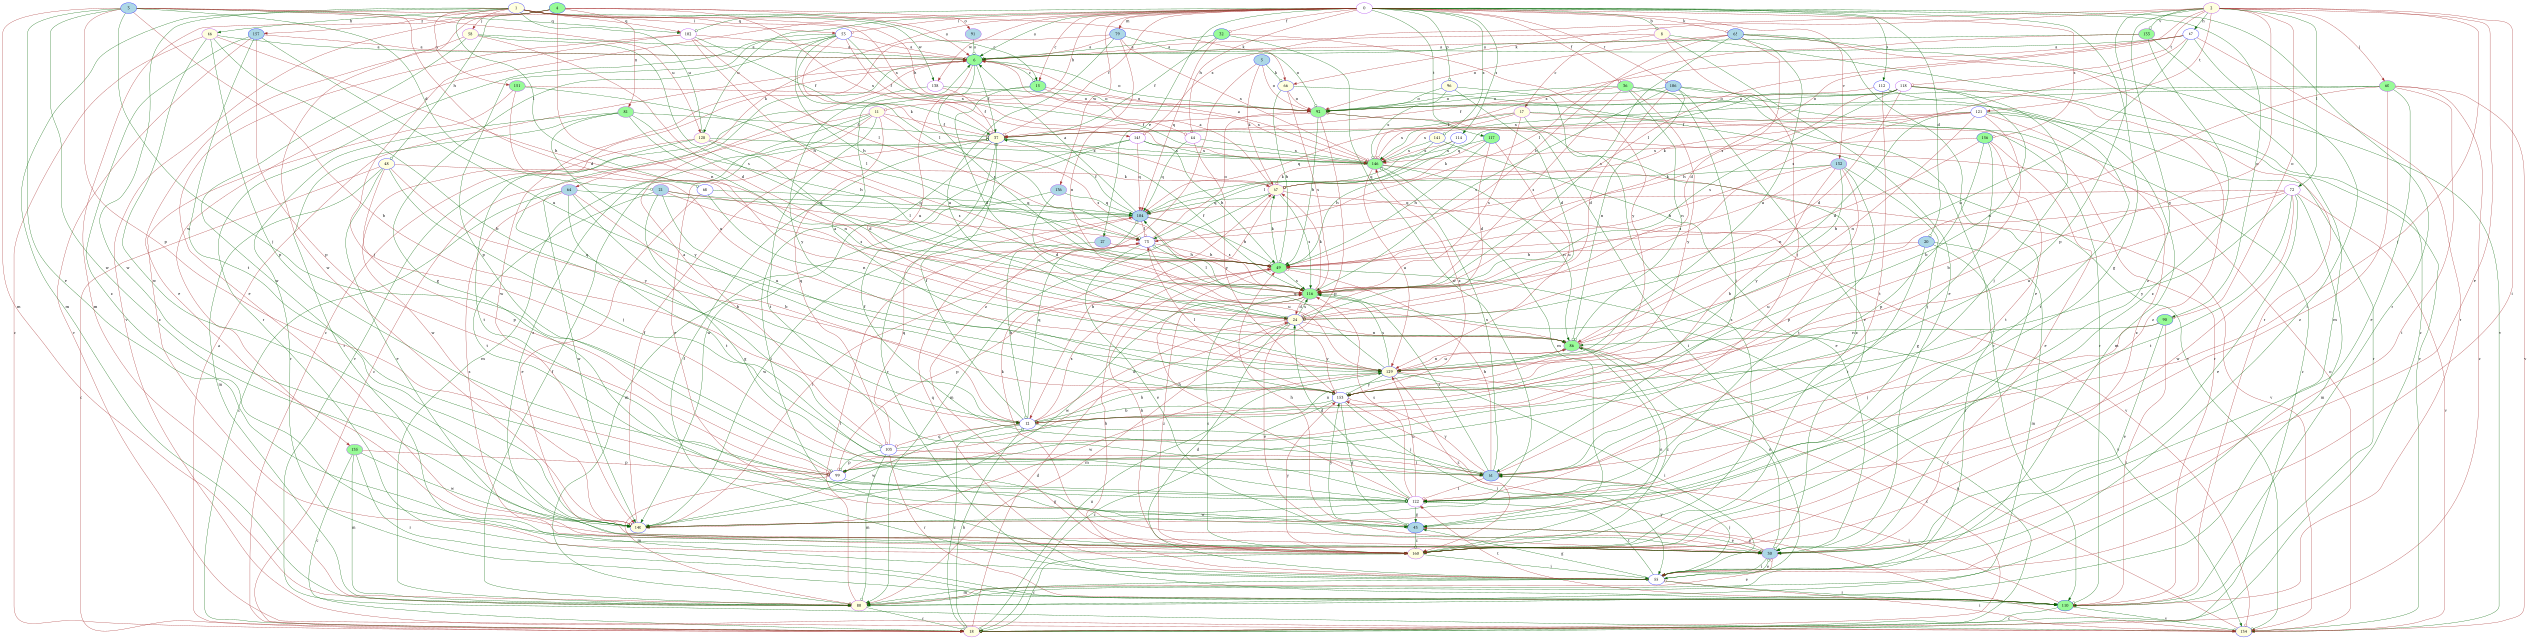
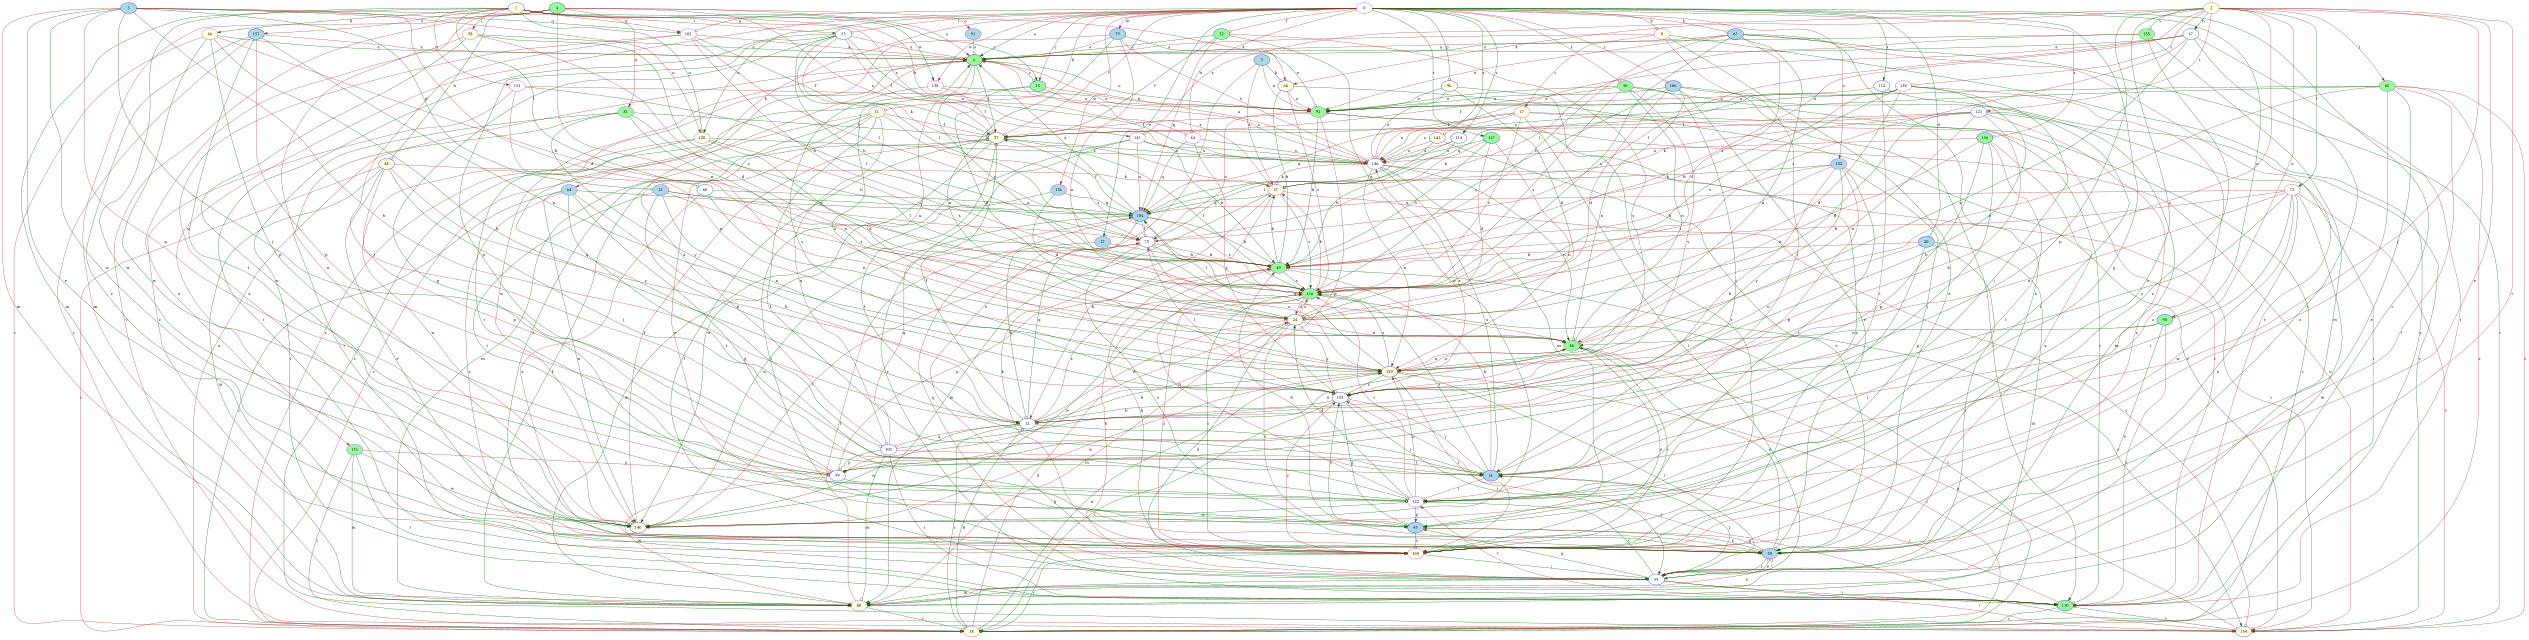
node "151": fillcolor palegreen -> white
node "146": fillcolor palegreen -> white
edge "24" -> "116": color darkgreen -> brown
